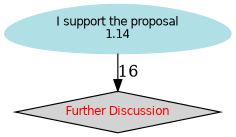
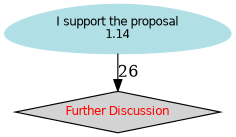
edge "I support the proposal 1.14" -> "Further Discussion": label "16" -> "26"
